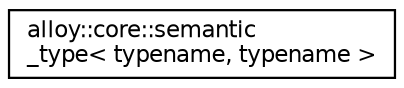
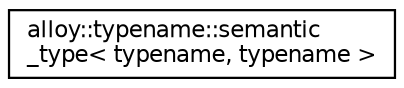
node "alloy::core::semantic _type< typename, typename >": label "alloy::core::semantic _type< typename, typename >" -> "alloy::typename::semantic _type< typename, typename >"
